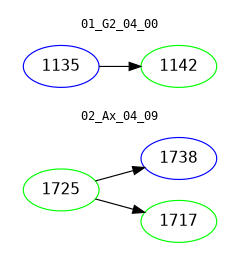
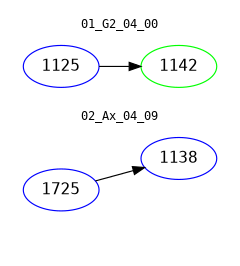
node "1135": label "1135" -> "1125"
node "1738": label "1738" -> "1138"
node "1725": color green -> blue
node "1717": removed
